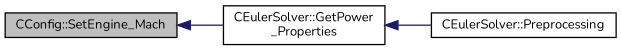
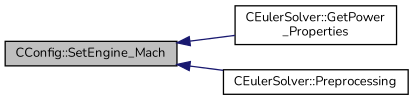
edge "CEulerSolver::Preprocessing" -> "CEulerSolver::GetPower _Properties": now "CEulerSolver::Preprocessing" -> "CConfig::SetEngine_Mach"
